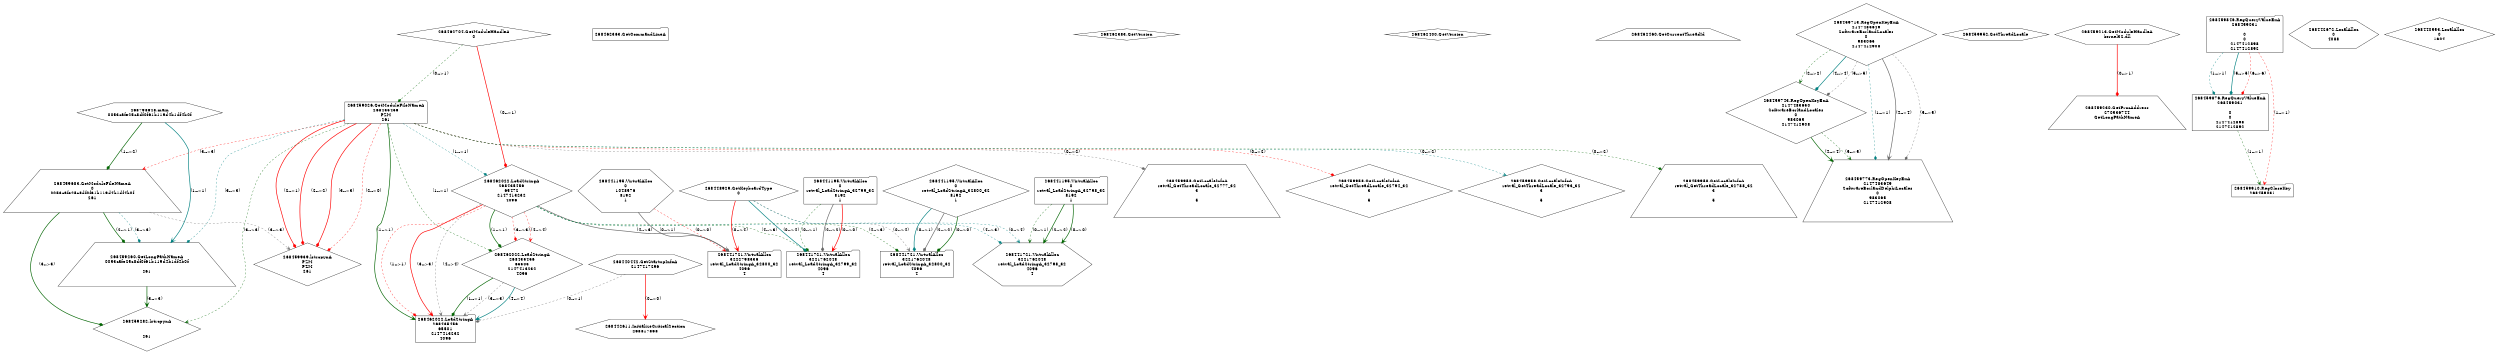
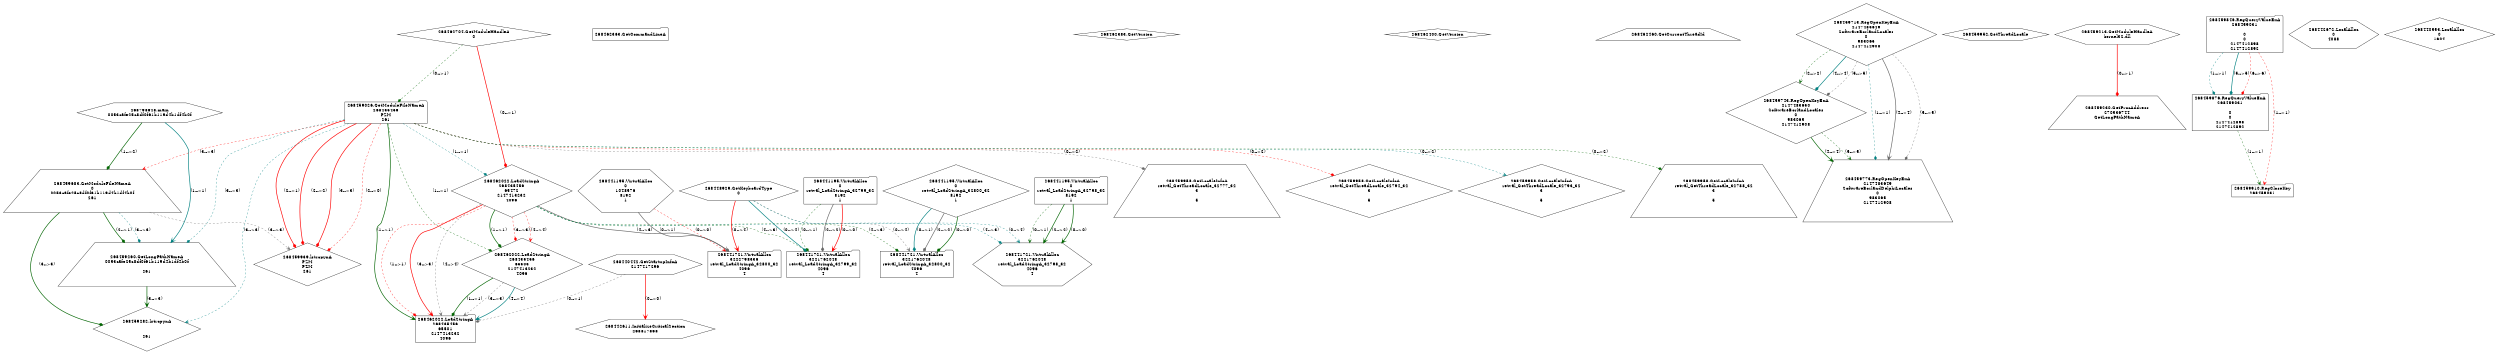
edge "268459026.GetModuleFileNameA 268435456 PZM 261" -> "268459282.lstrcpynA 261": color darkgreen -> teal
